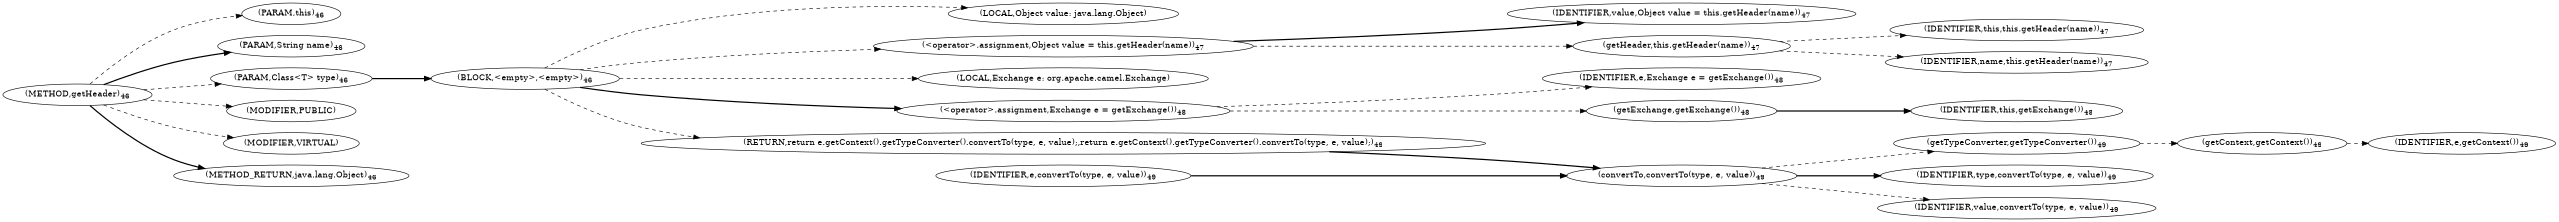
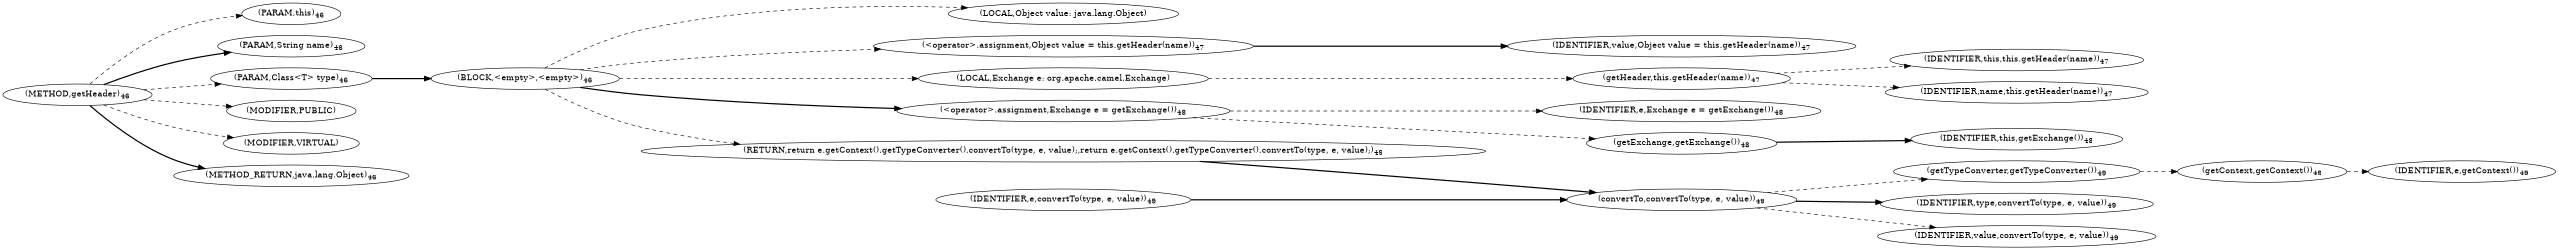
edge "(<operator>.assignment,Object value = this.getHeader(name))" -> "(getHeader,this.getHeader(name))": now "(LOCAL,Exchange e: org.apache.camel.Exchange)" -> "(getHeader,this.getHeader(name))"
